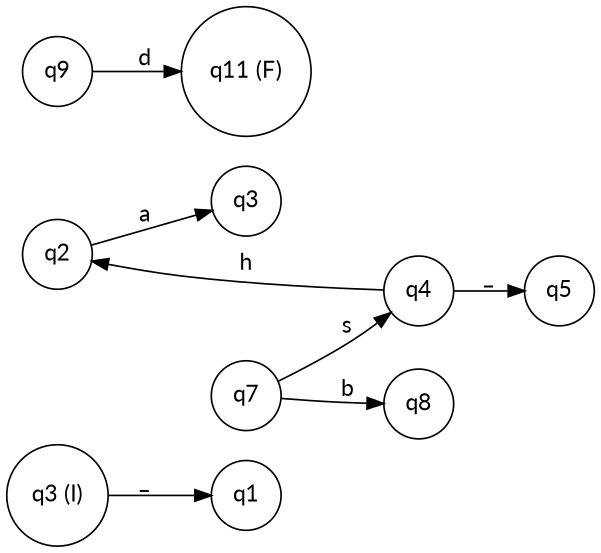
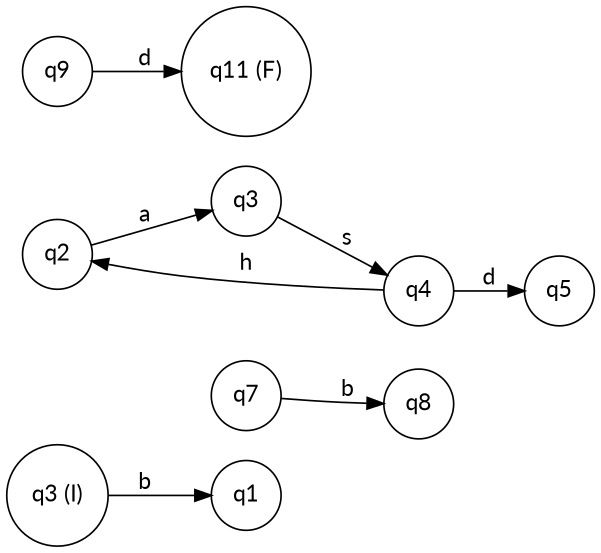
edge "q4" -> "q5": label "_" -> "d"
edge "q7" -> "q4": now "q3" -> "q4"
edge "q3 (I)" -> "q1": label "_" -> "b"
